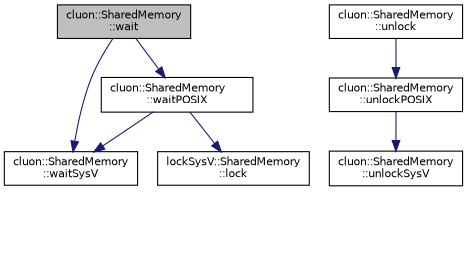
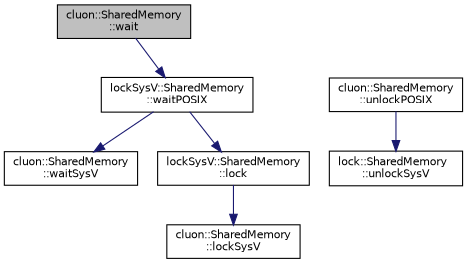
node "cluon::SharedMemory ::unlock": removed
edge "cluon::SharedMemory ::wait" -> "cluon::SharedMemory ::waitSysV": removed
node "cluon::SharedMemory ::waitPOSIX": label "cluon::SharedMemory ::waitPOSIX" -> "lockSysV::SharedMemory ::waitPOSIX"
node "cluon::SharedMemory ::unlockSysV": label "cluon::SharedMemory ::unlockSysV" -> "lock::SharedMemory ::unlockSysV"
node "cluon::SharedMemory ::lockSysV": added
